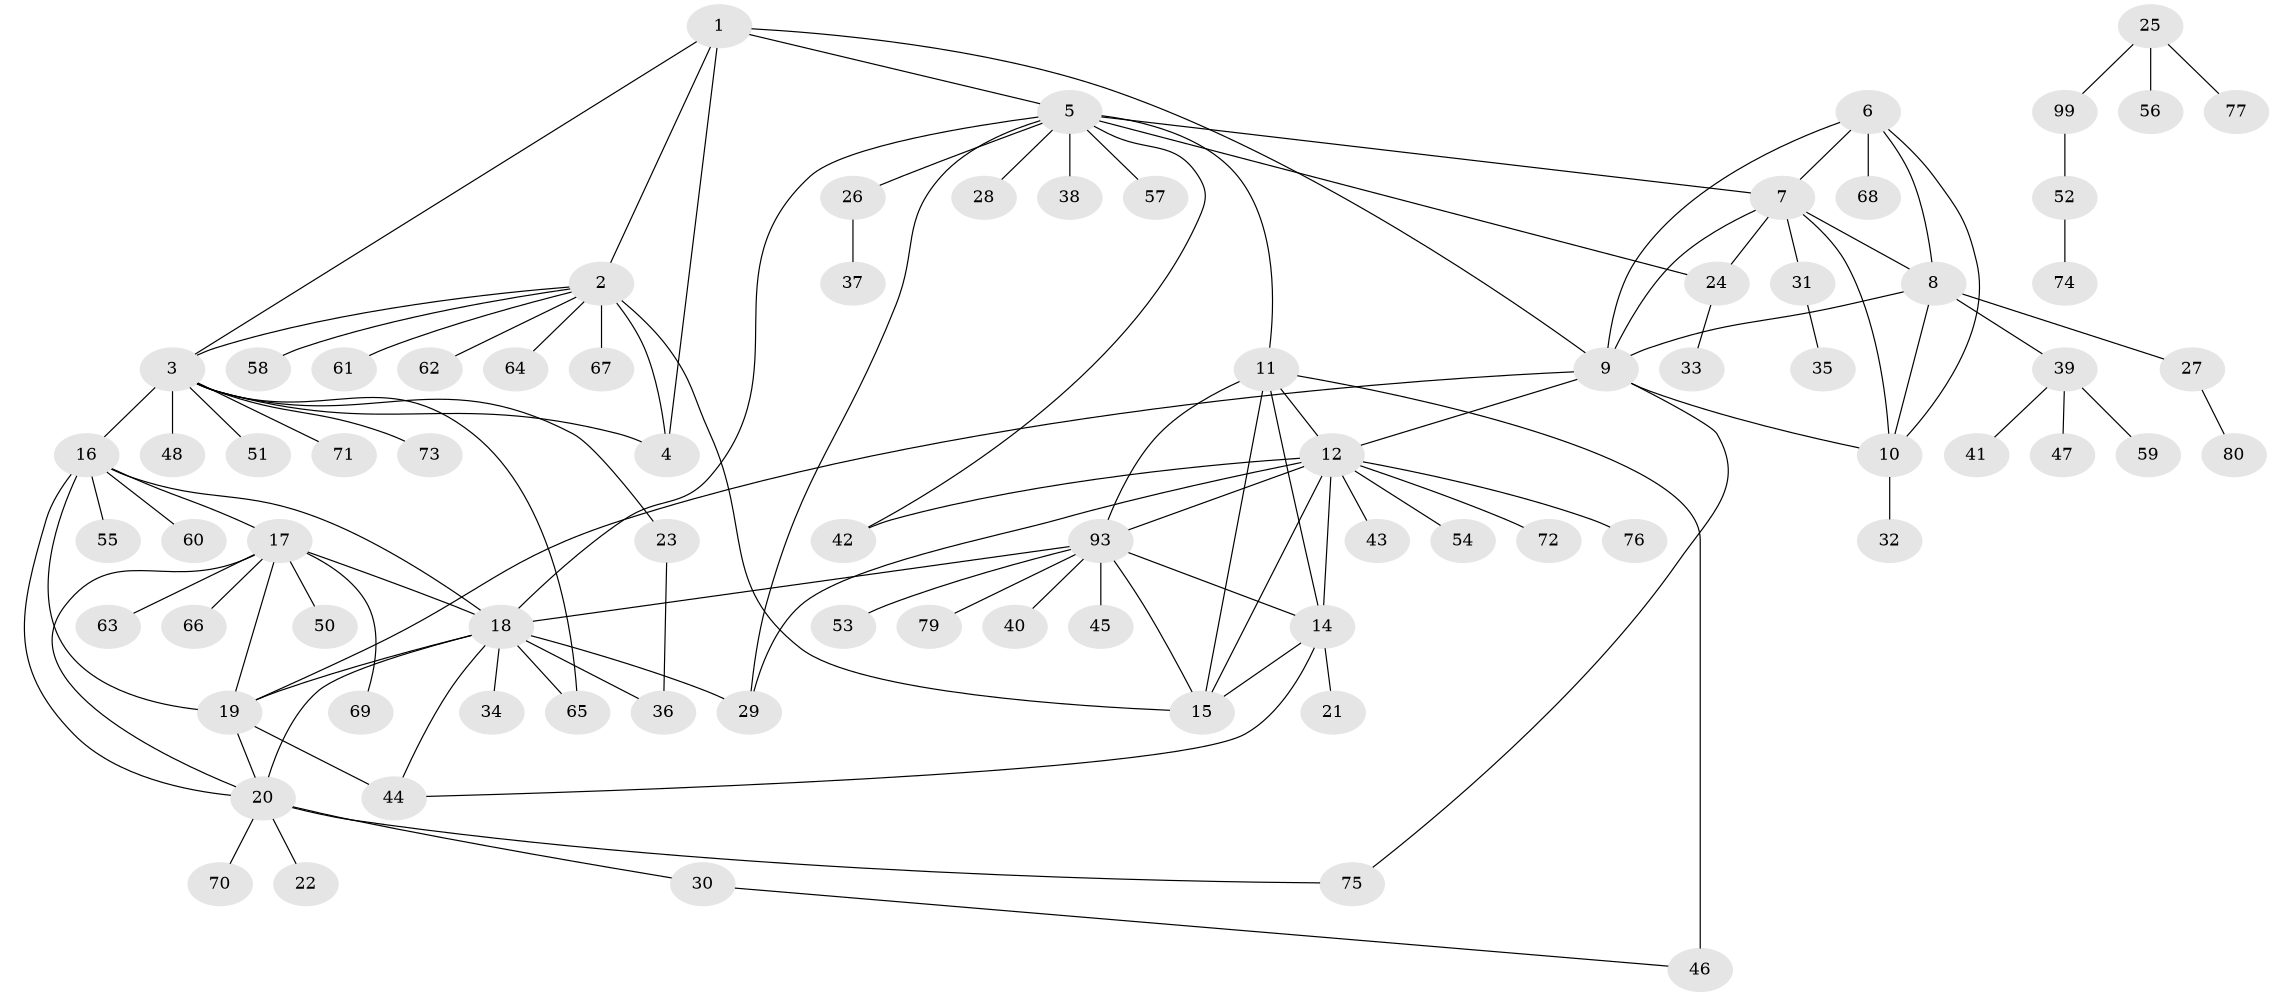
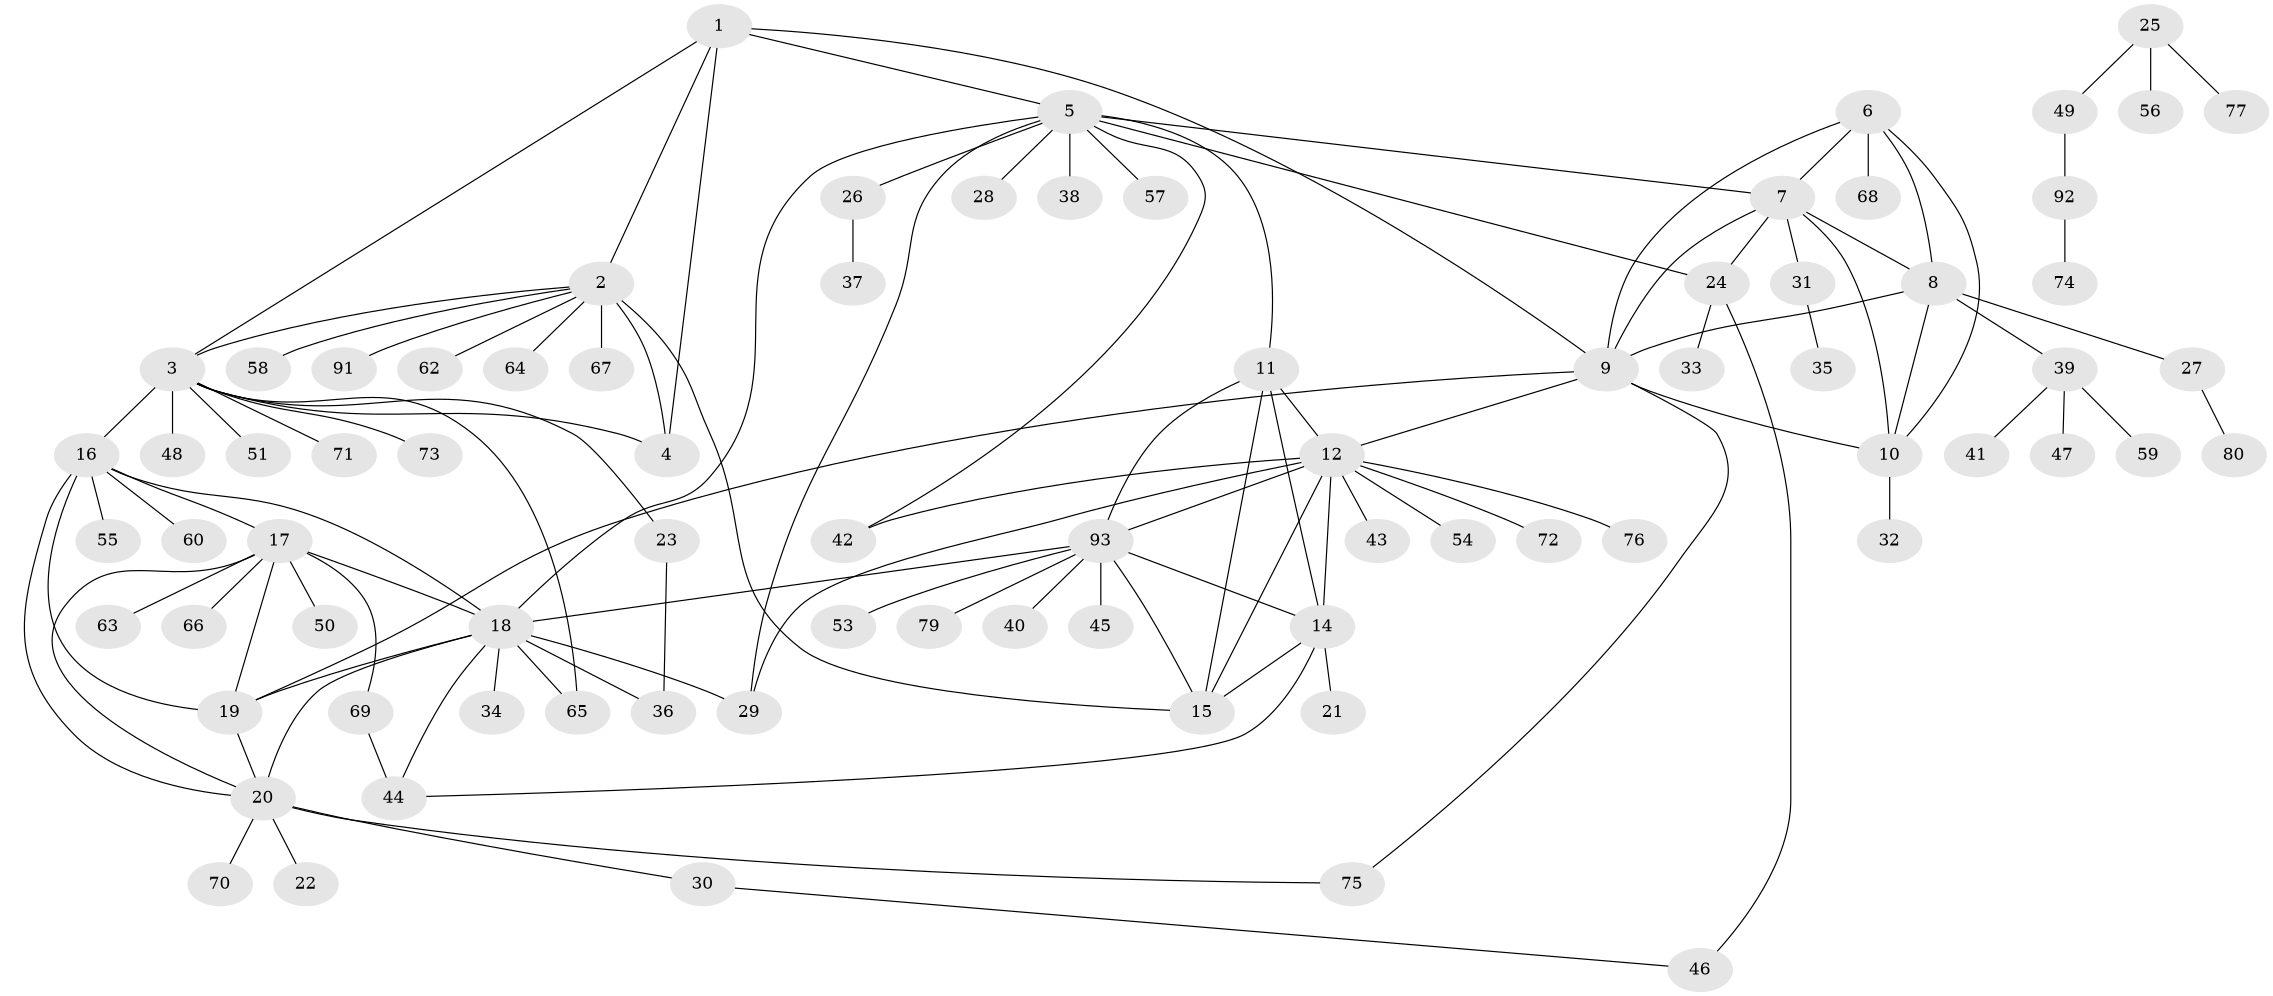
node "99": label "99" -> "49"
node "52": label "52" -> "92"
node "61": label "61" -> "91"
edge "11" -- "46": now "24" -- "46"
edge "19" -- "44": now "69" -- "44"
